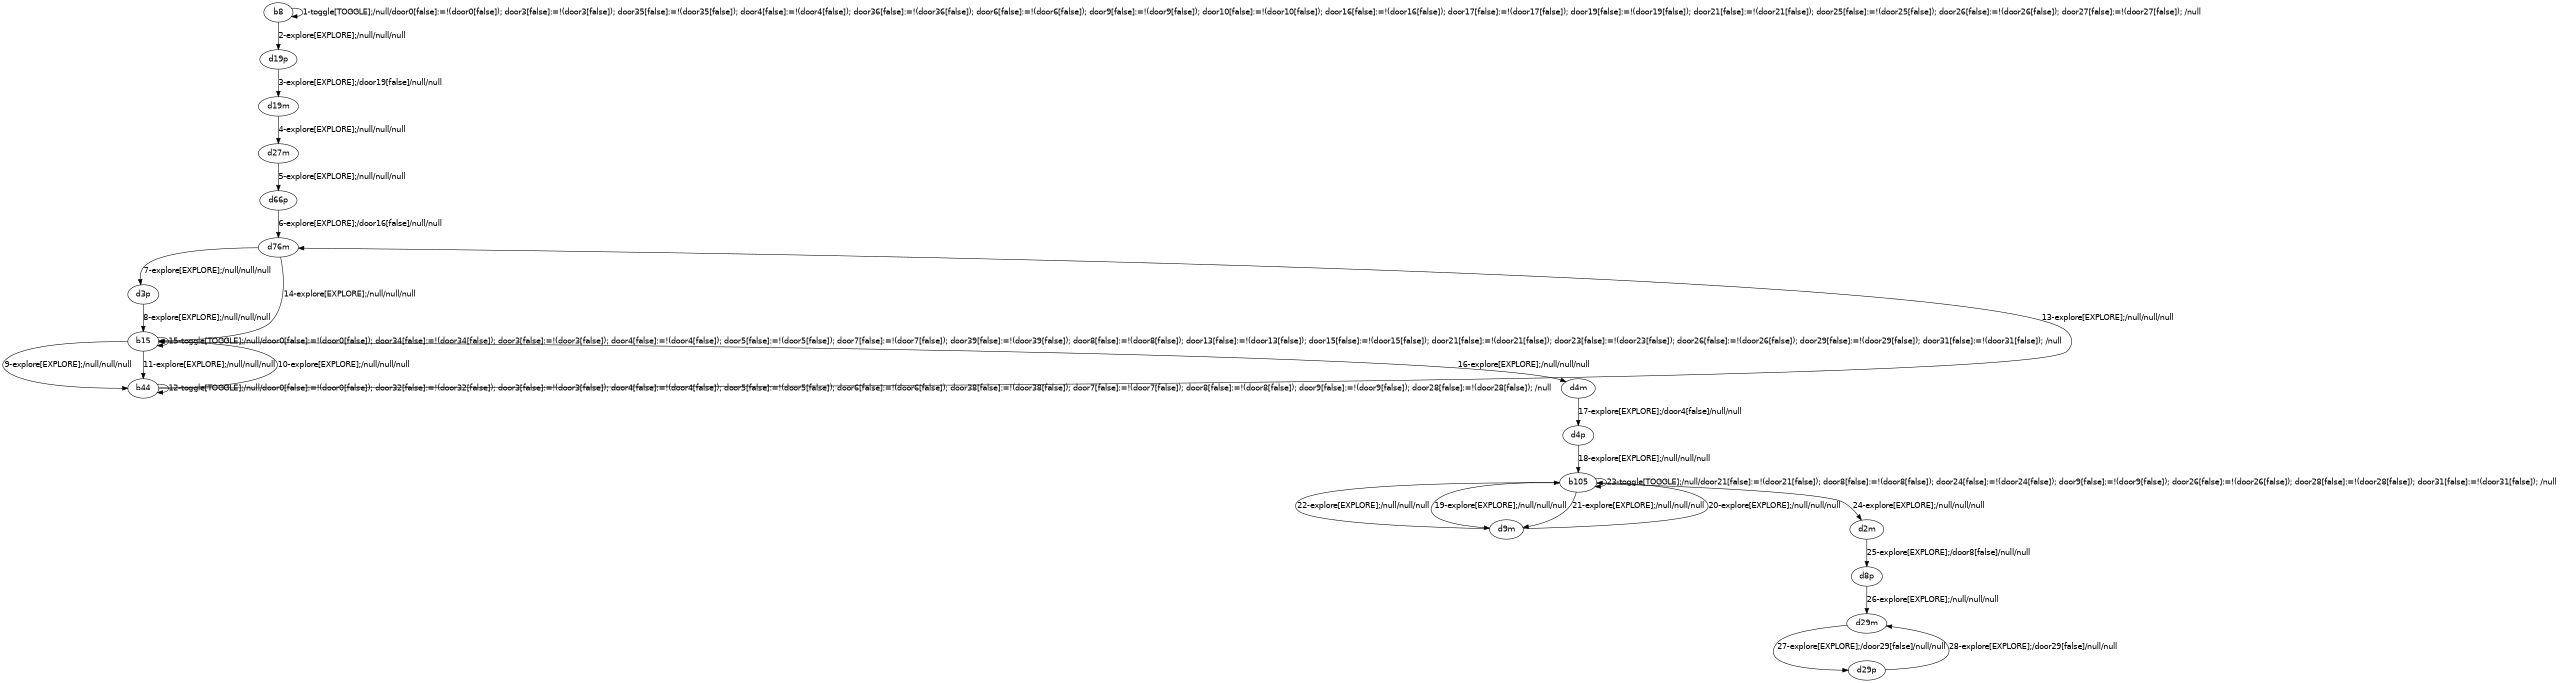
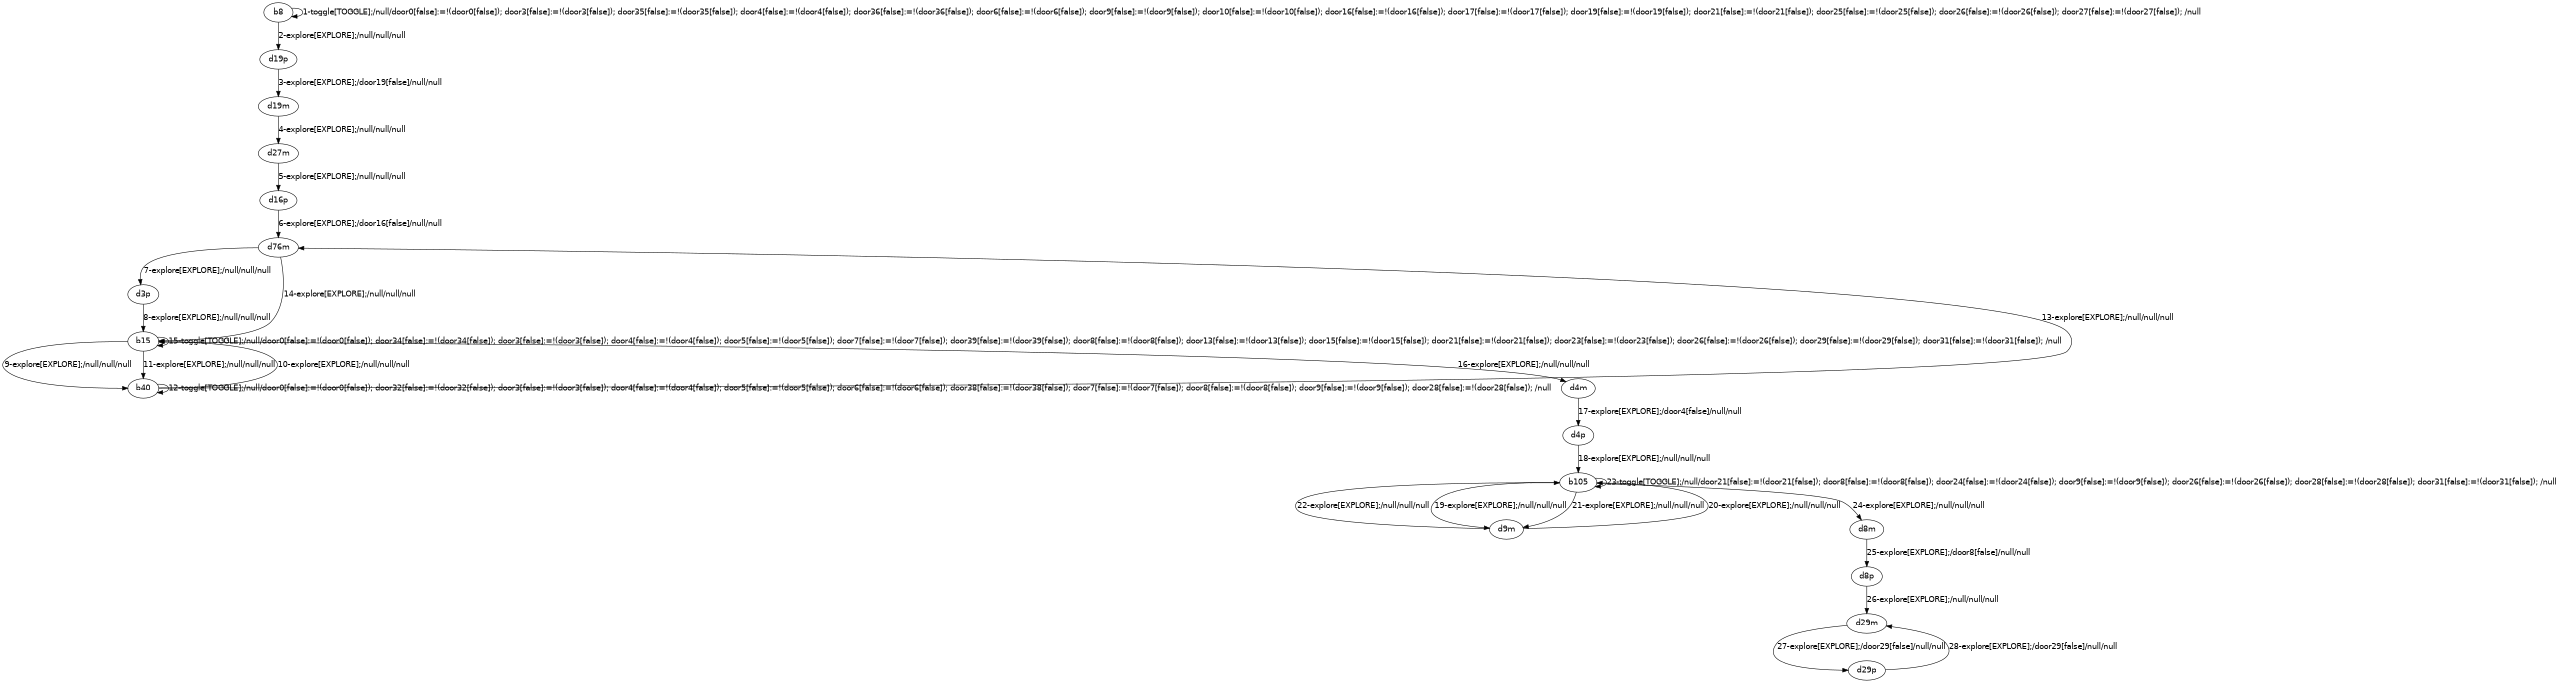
node "d66p": label "d66p" -> "d16p"
node "b44": label "b44" -> "b40"
node "d2m": label "d2m" -> "d8m"
